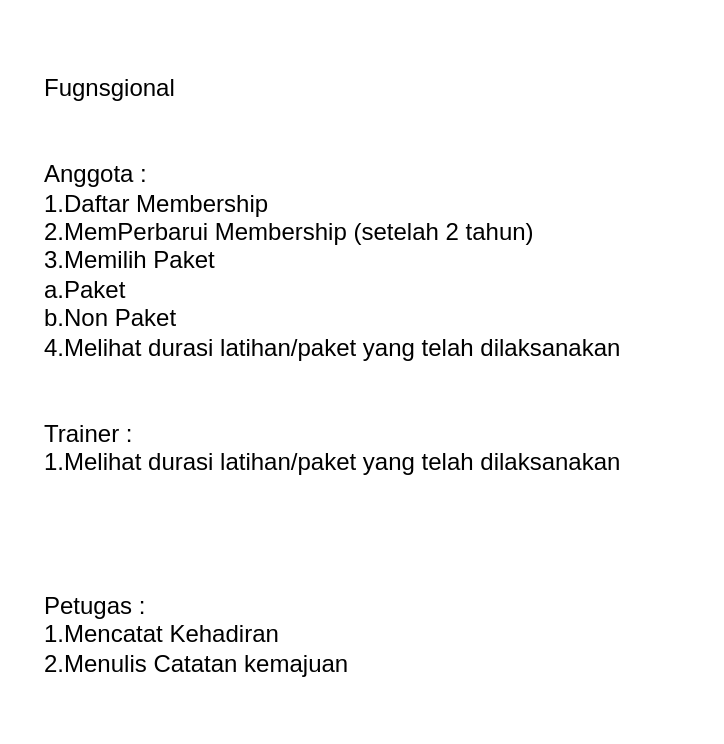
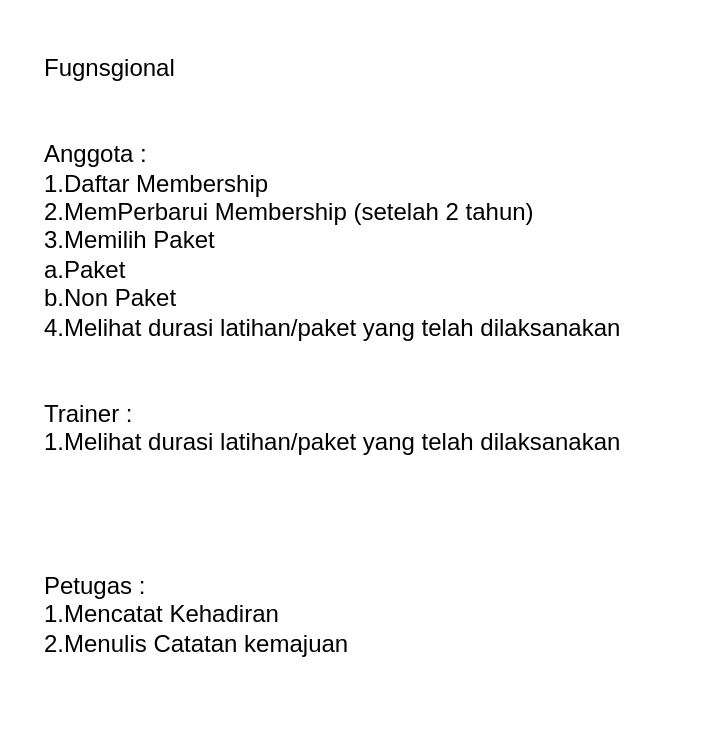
node "Fugnsgional Anggota : 1.Daftar Membership 2.MemPerbarui Membership (setelah 2 tahun) 3.Memilih Paket a.Paket b.Non Paket 4.Melihat durasi latihan/paket yang telah dilaksanakan Trainer : 1.Melihat durasi latihan/paket yang telah dilaksanakan Petugas : 1.Mencatat Kehadiran 2.Menulis Catatan kemajuan": moved (361, 391) -> (361, 371)
